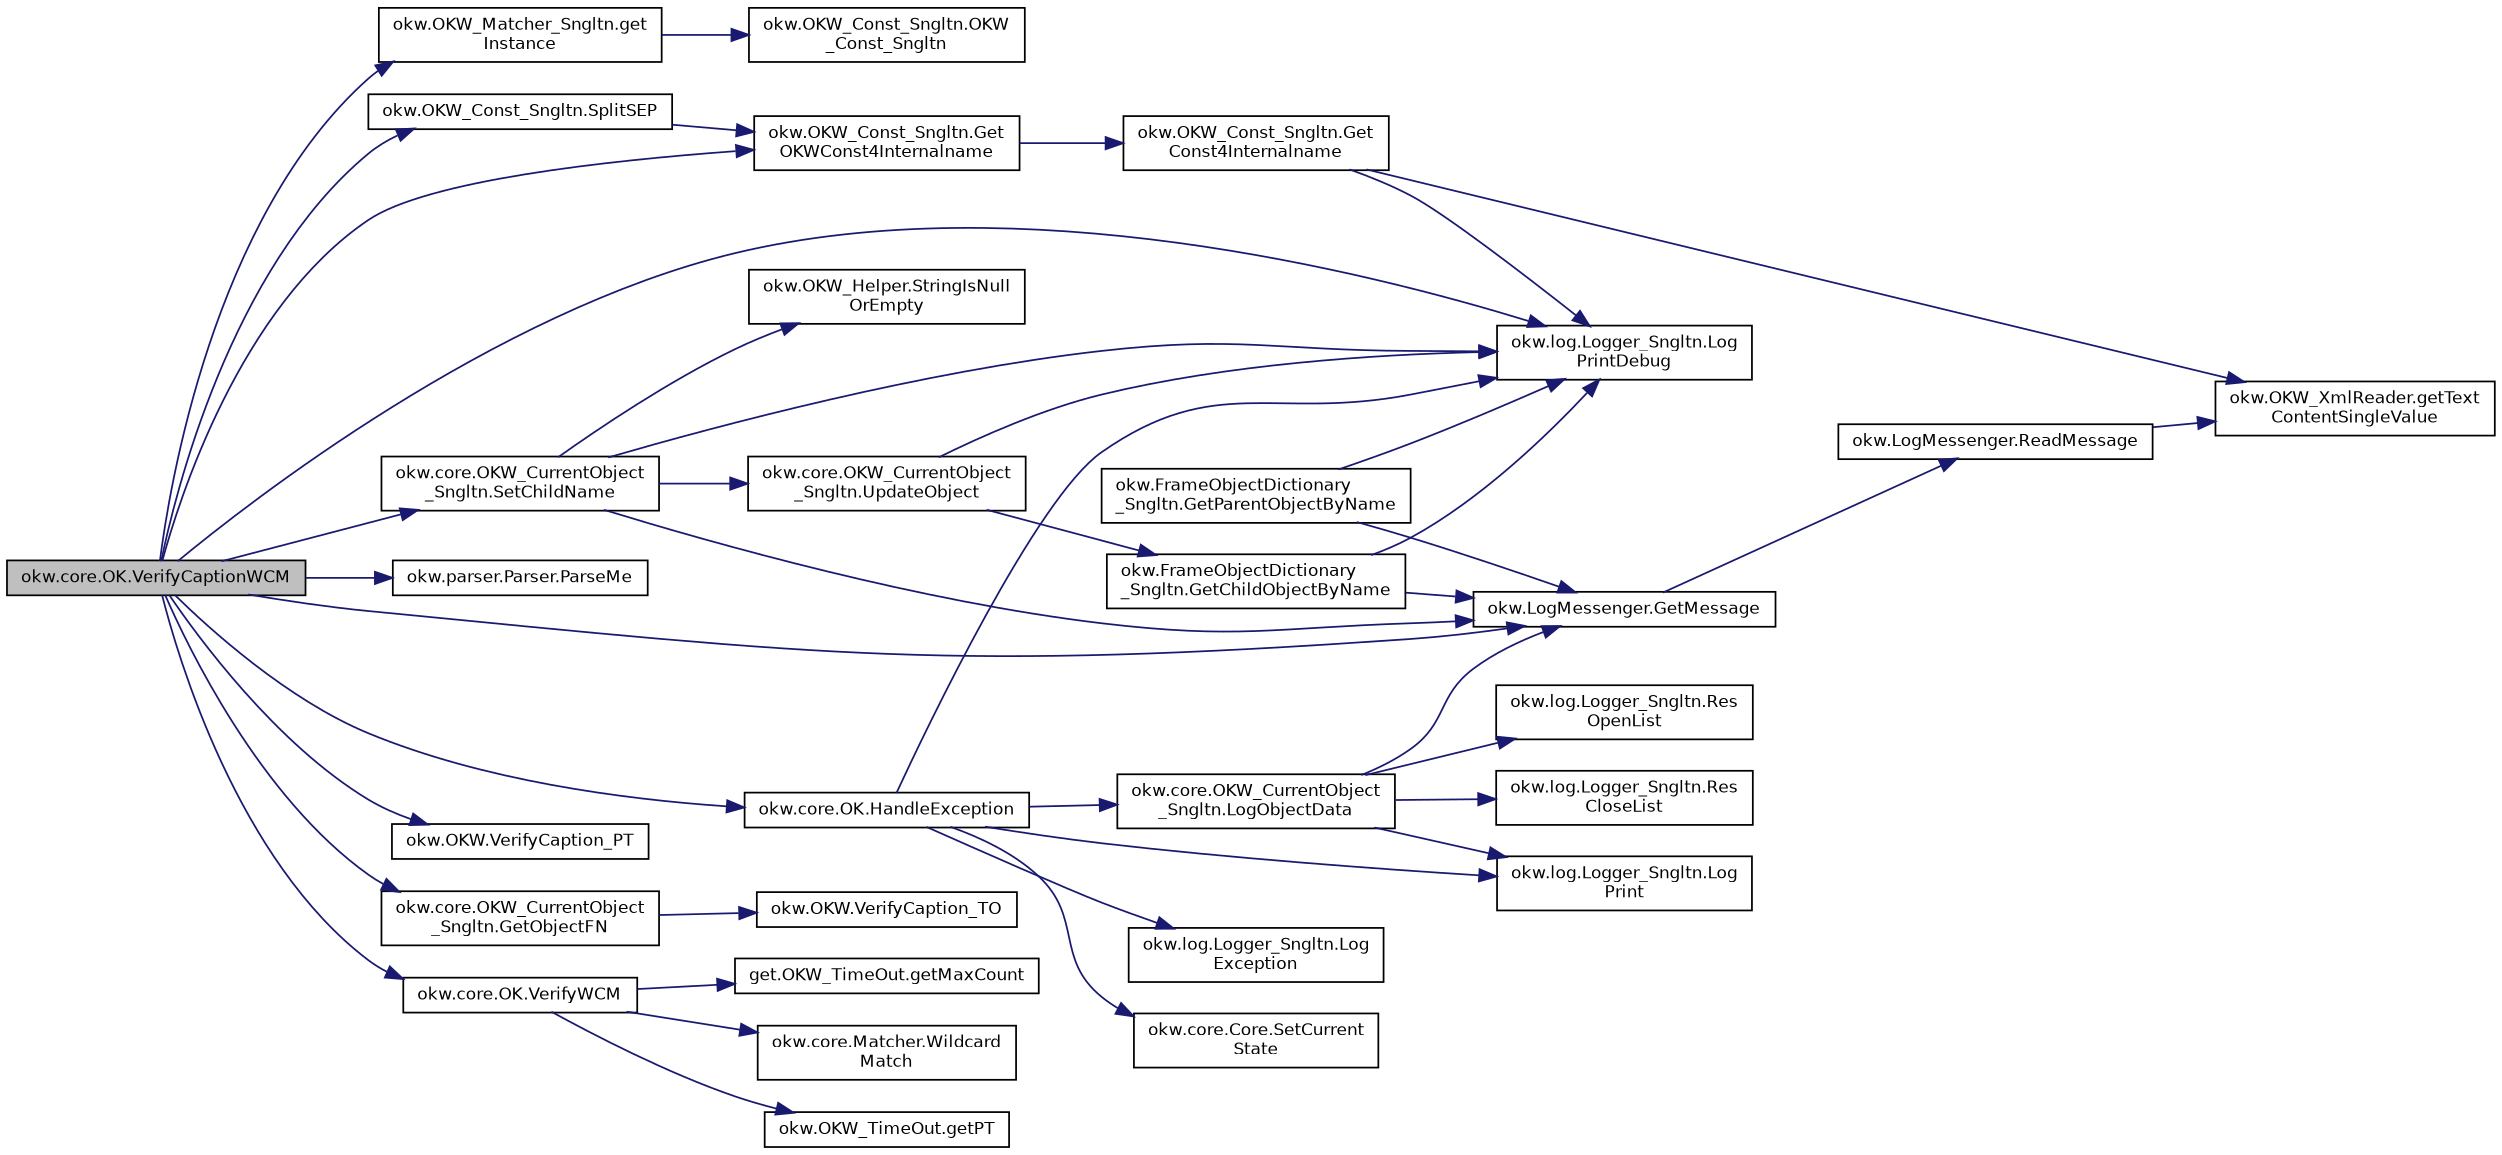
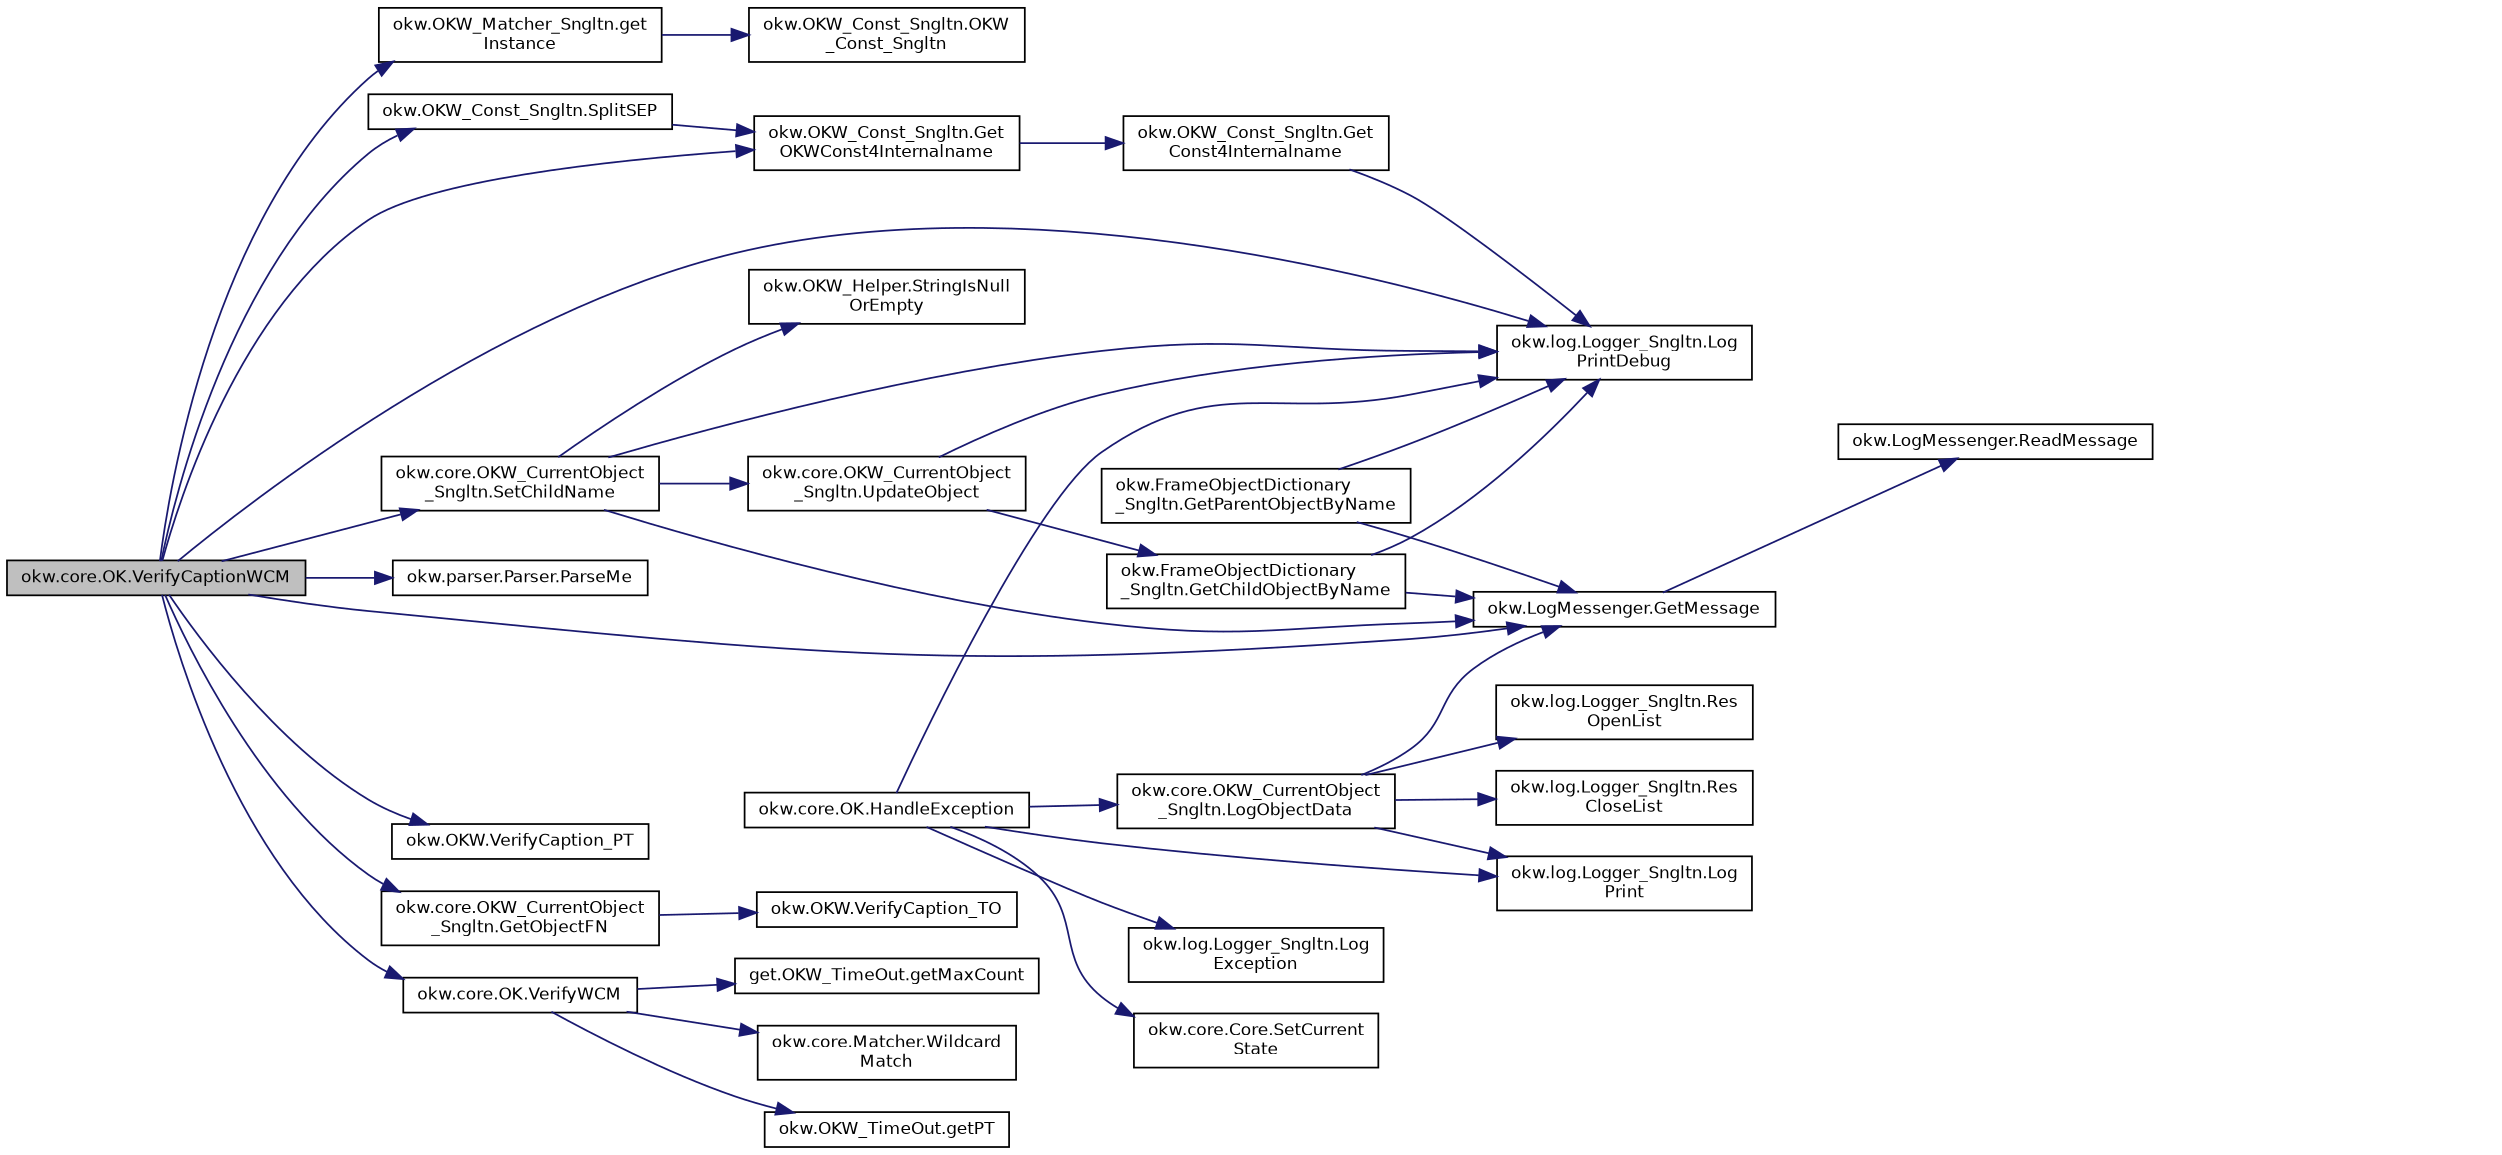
node "okw.OKW_XmlReader.getText ContentSingleValue": removed
edge "okw.core.OK.VerifyCaptionWCM" -> "okw.core.OK.HandleException": removed
